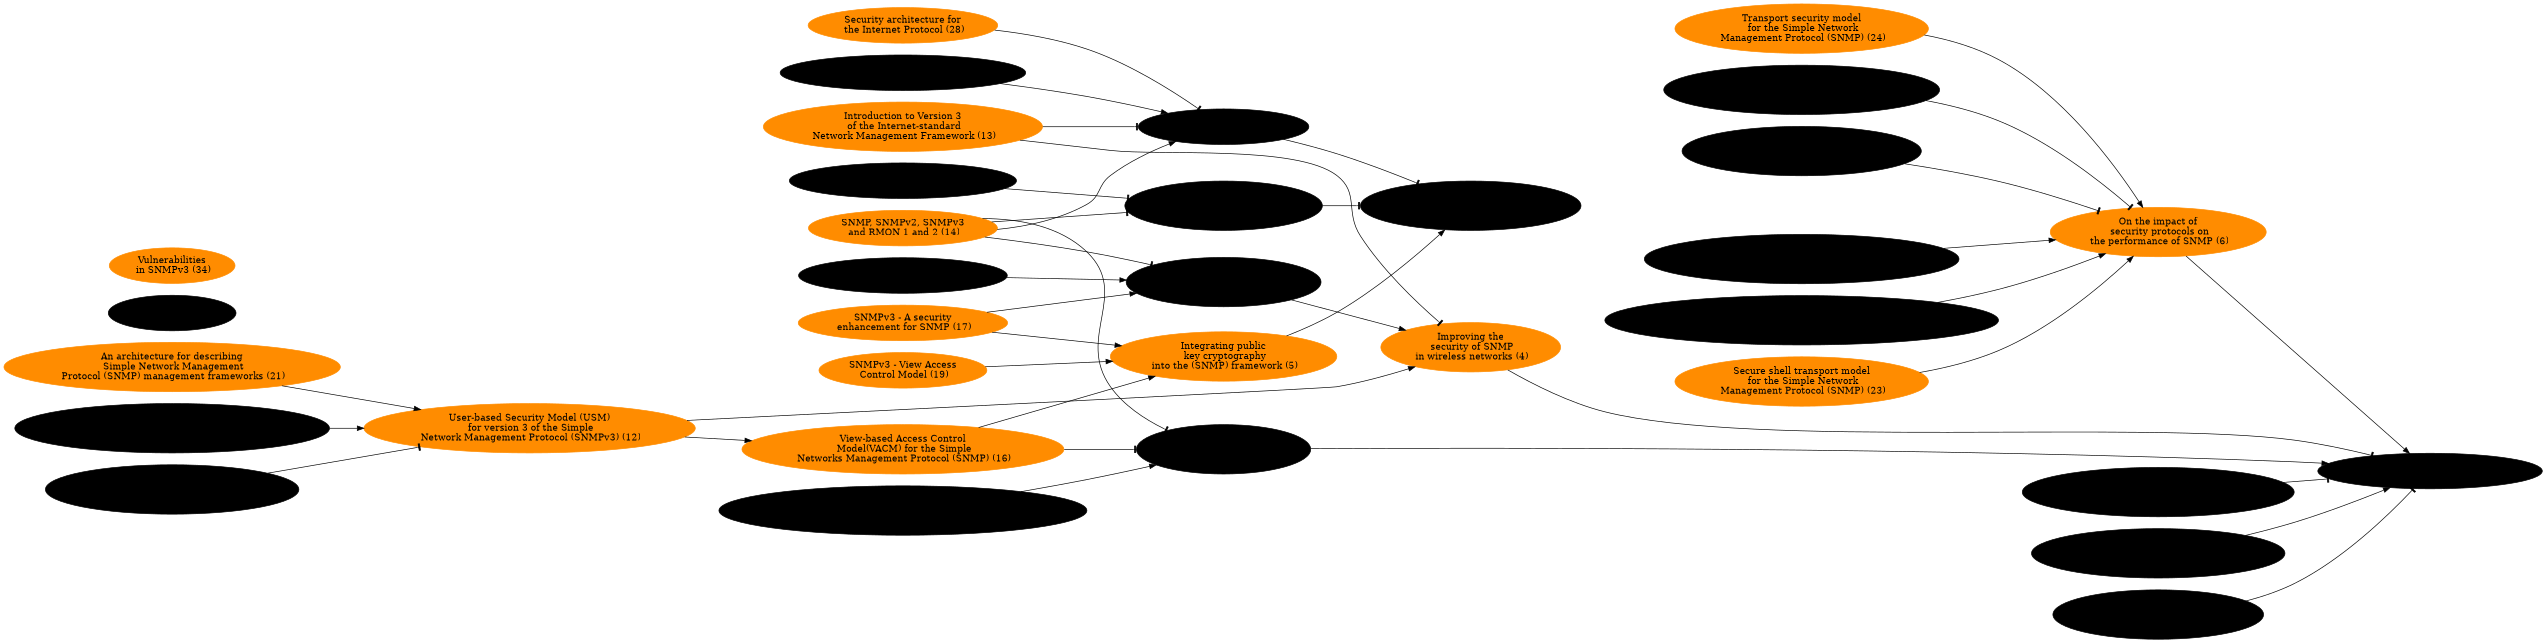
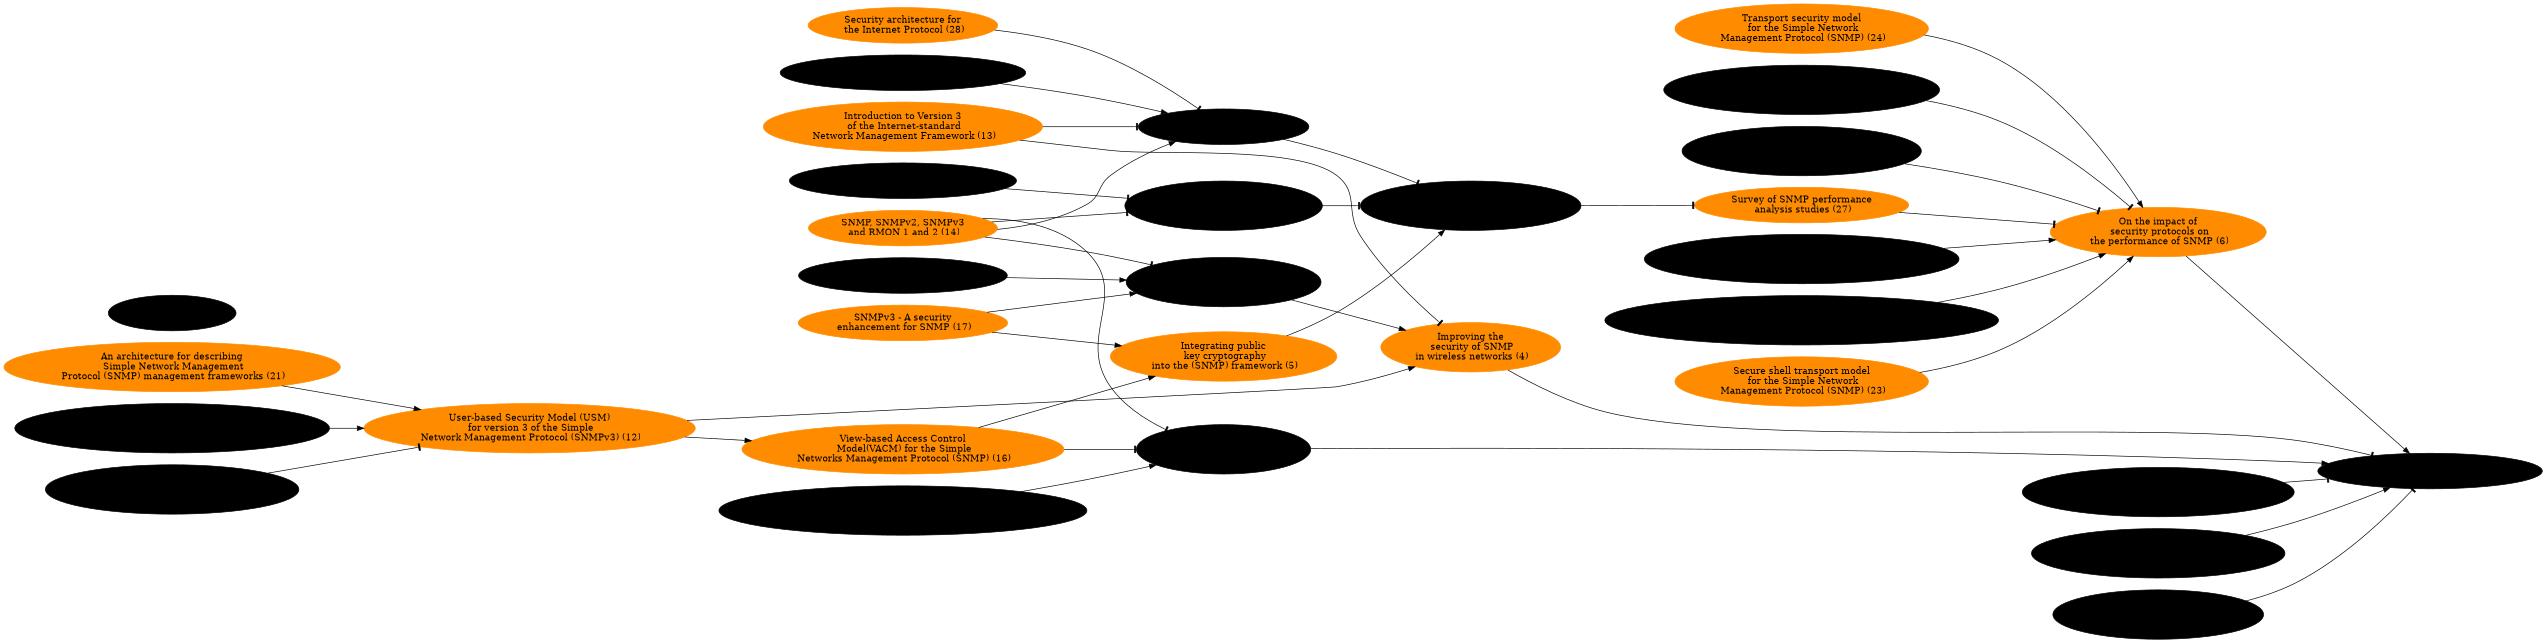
node "Survey of SNMP performance analysis studies (27)": added
node "Vulnerabilities in SNMPv3 (34)": removed
node "SNMPv3 - View Access Control Model (19)": removed
